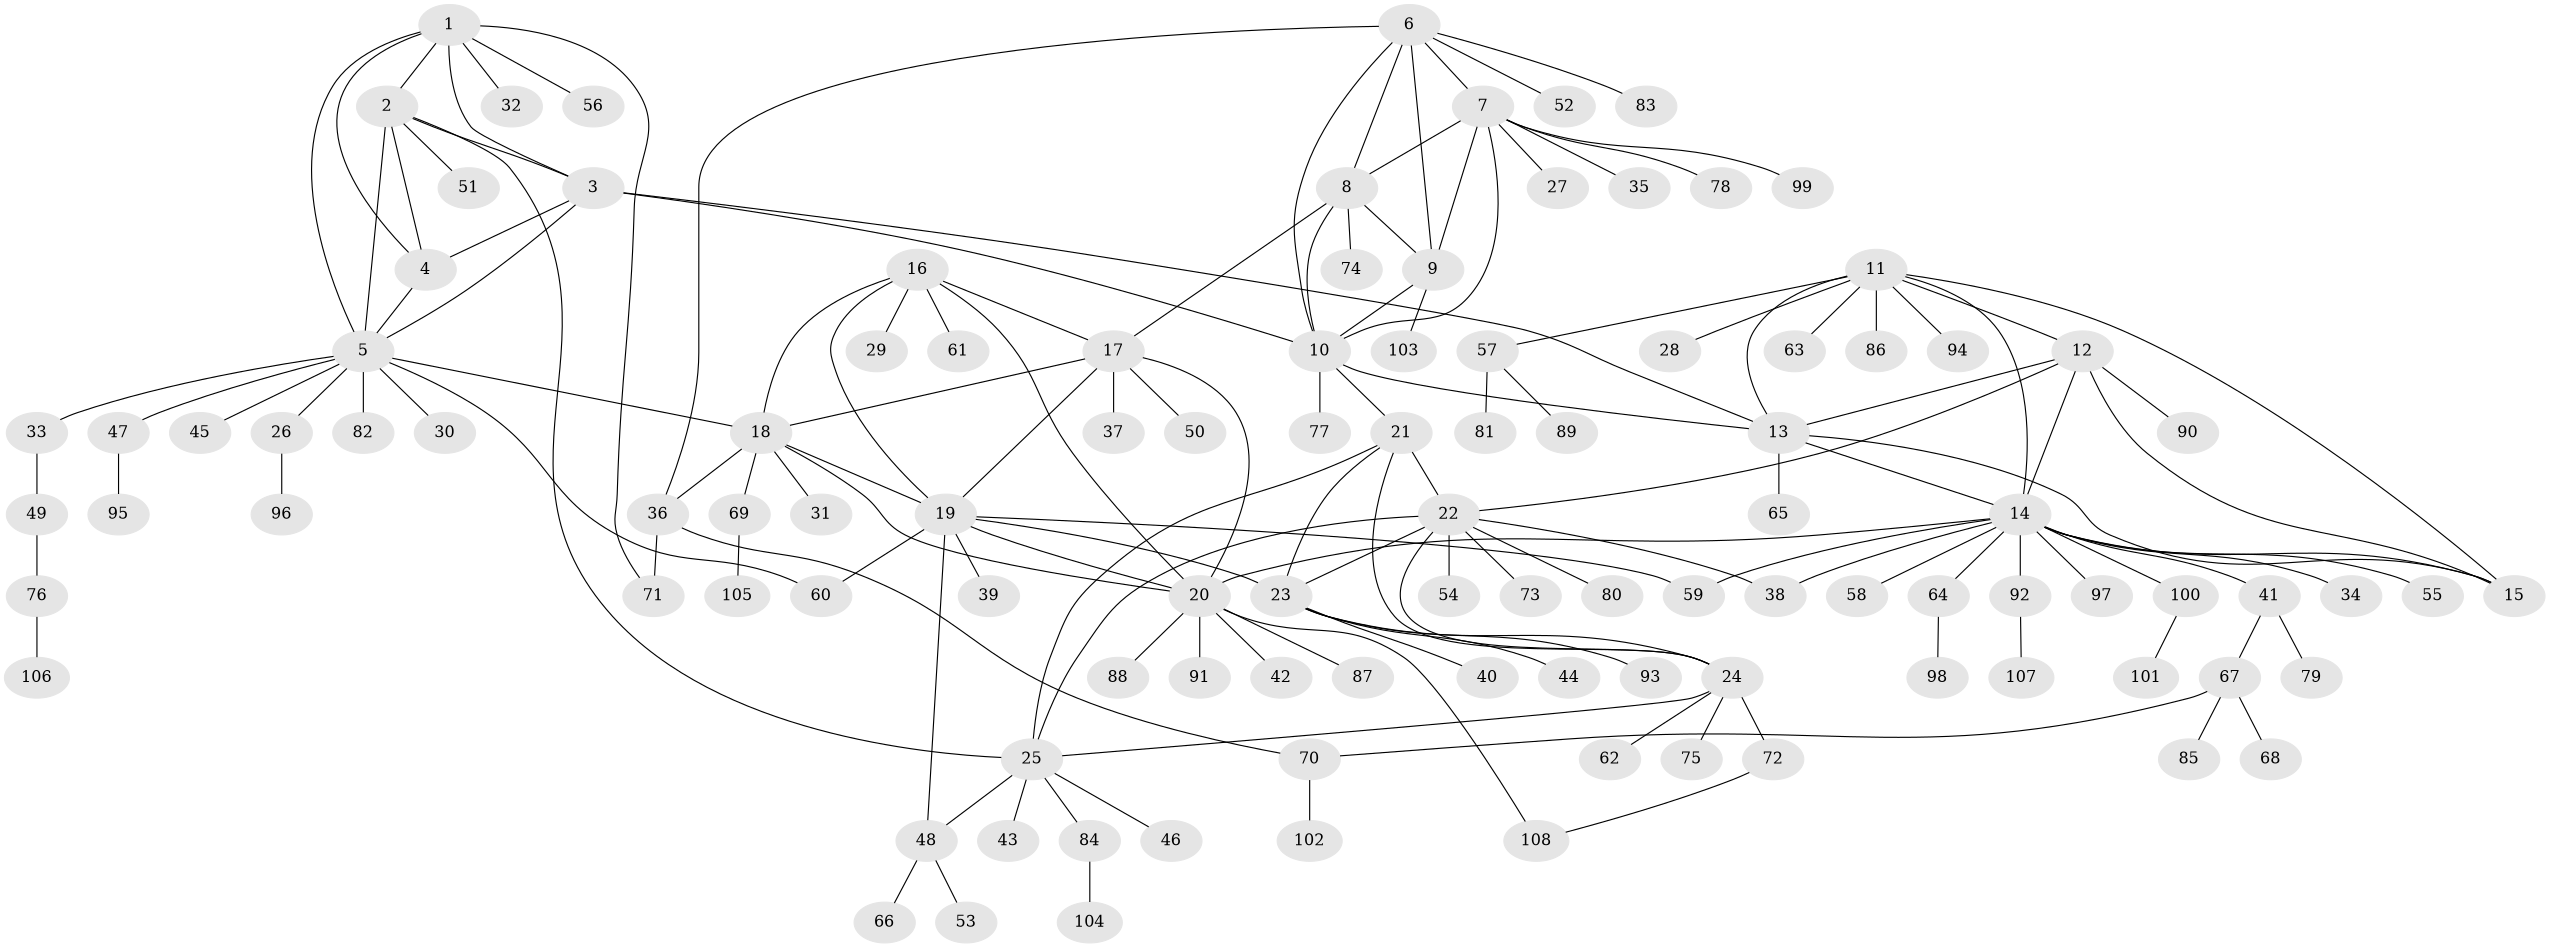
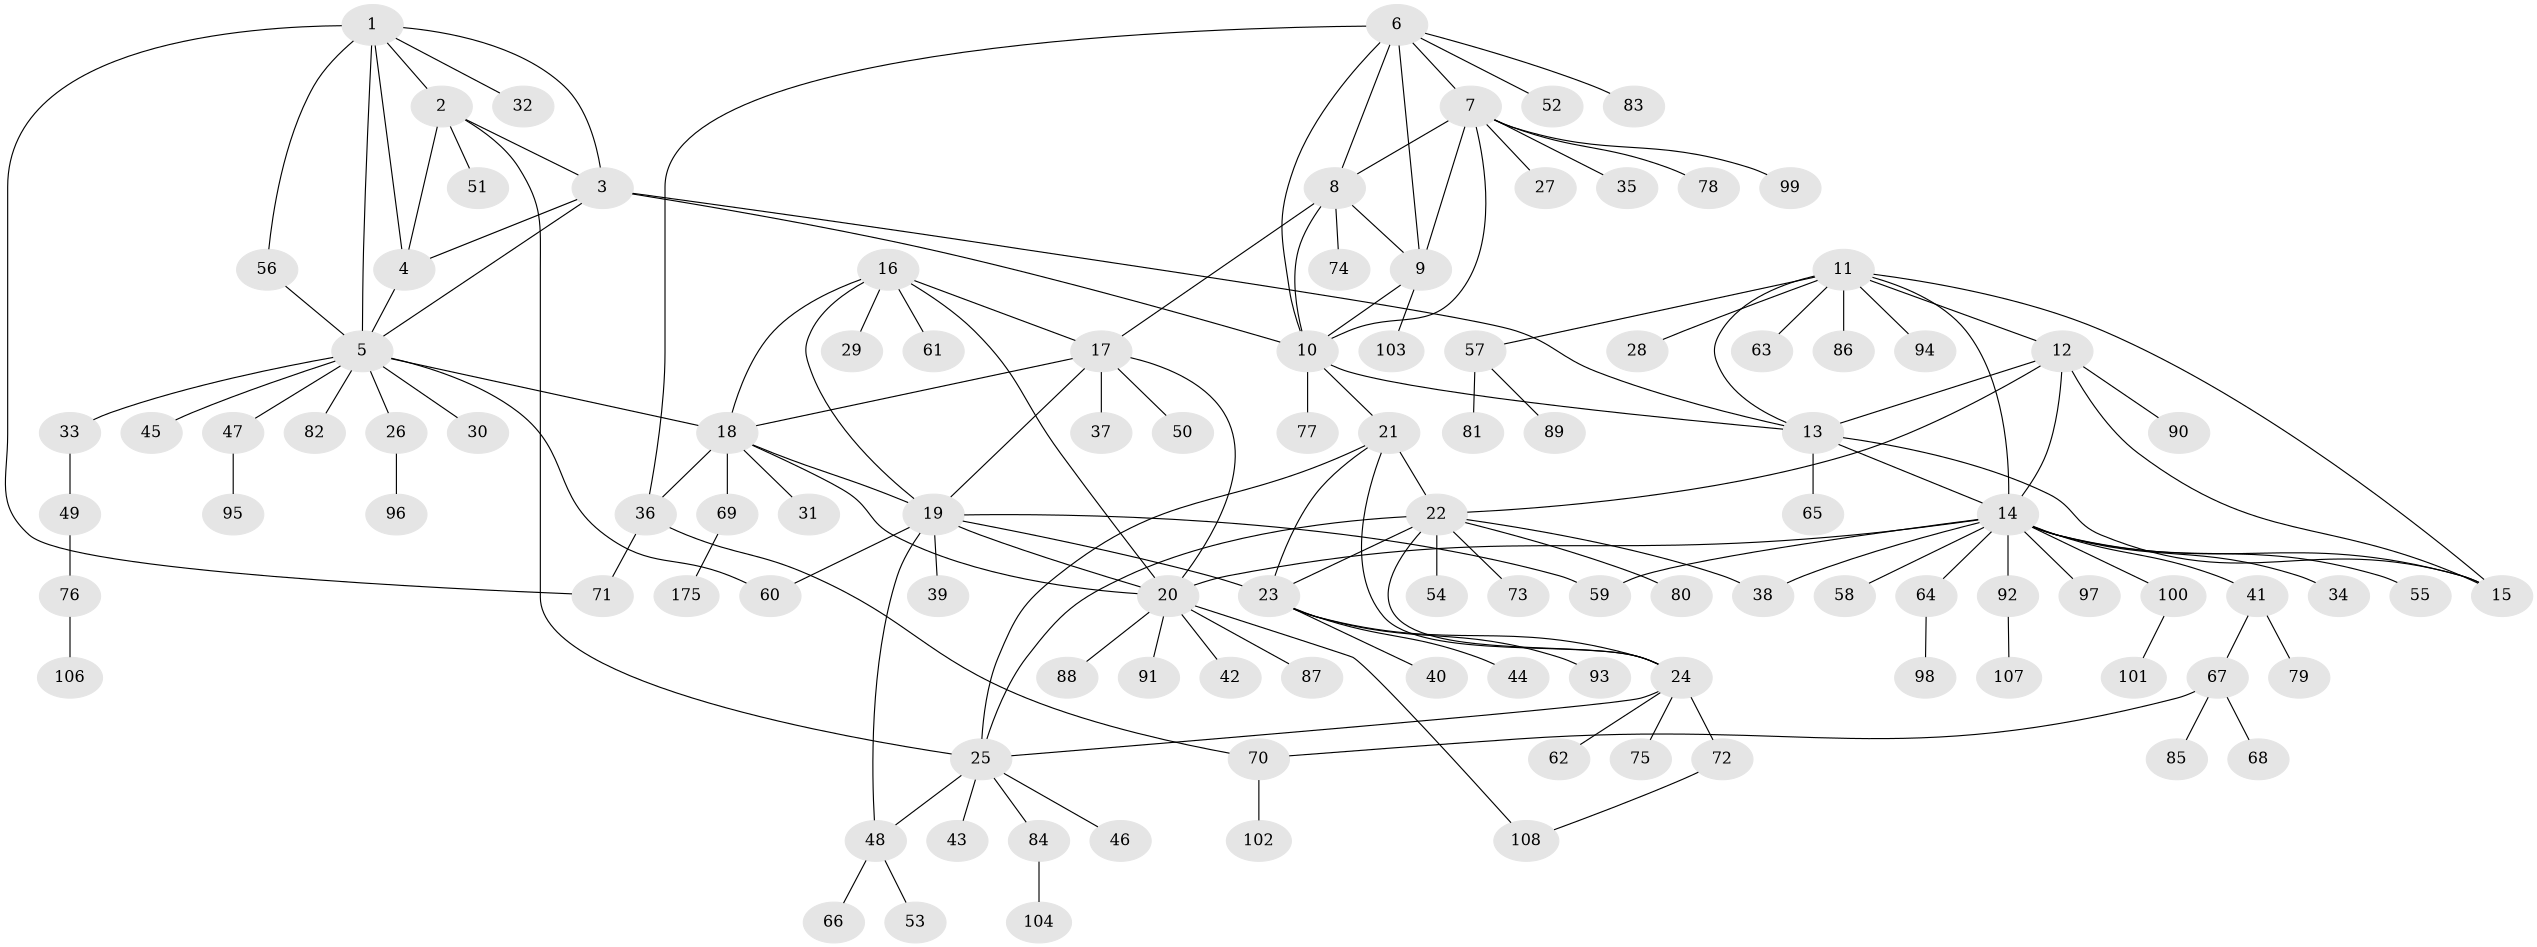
edge "2" -- "5": now "56" -- "5"
node "105": label "105" -> "175"
